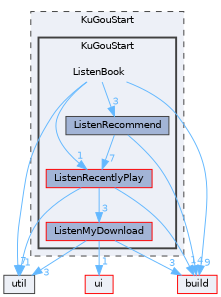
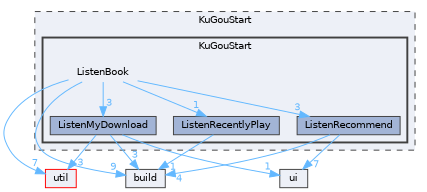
edge "ListenRecommend" -> "ListenRecentlyPlay": now "ListenRecommend" -> "ui"
node "ListenRecentlyPlay": color red -> grey25
edge "ListenRecentlyPlay" -> "ListenMyDownload": now "ListenBook" -> "ListenMyDownload"
edge "ListenRecentlyPlay" -> "util": removed
node "ListenMyDownload": color red -> grey25
node "util": color grey25 -> red
node "ui": color red -> grey25
node "build": color red -> grey25
